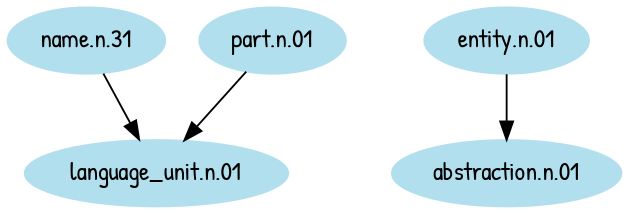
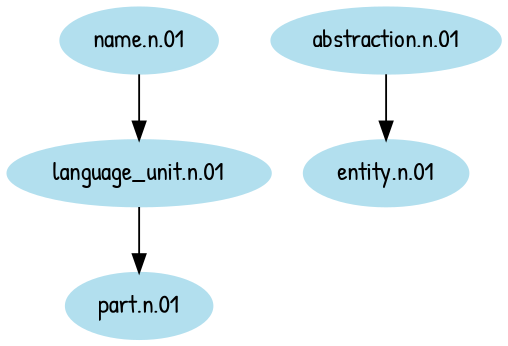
node "name.n.31": label "name.n.31" -> "name.n.01"
edge "entity.n.01" -> "abstraction.n.01": reversed
edge "part.n.01" -> "language_unit.n.01": reversed
